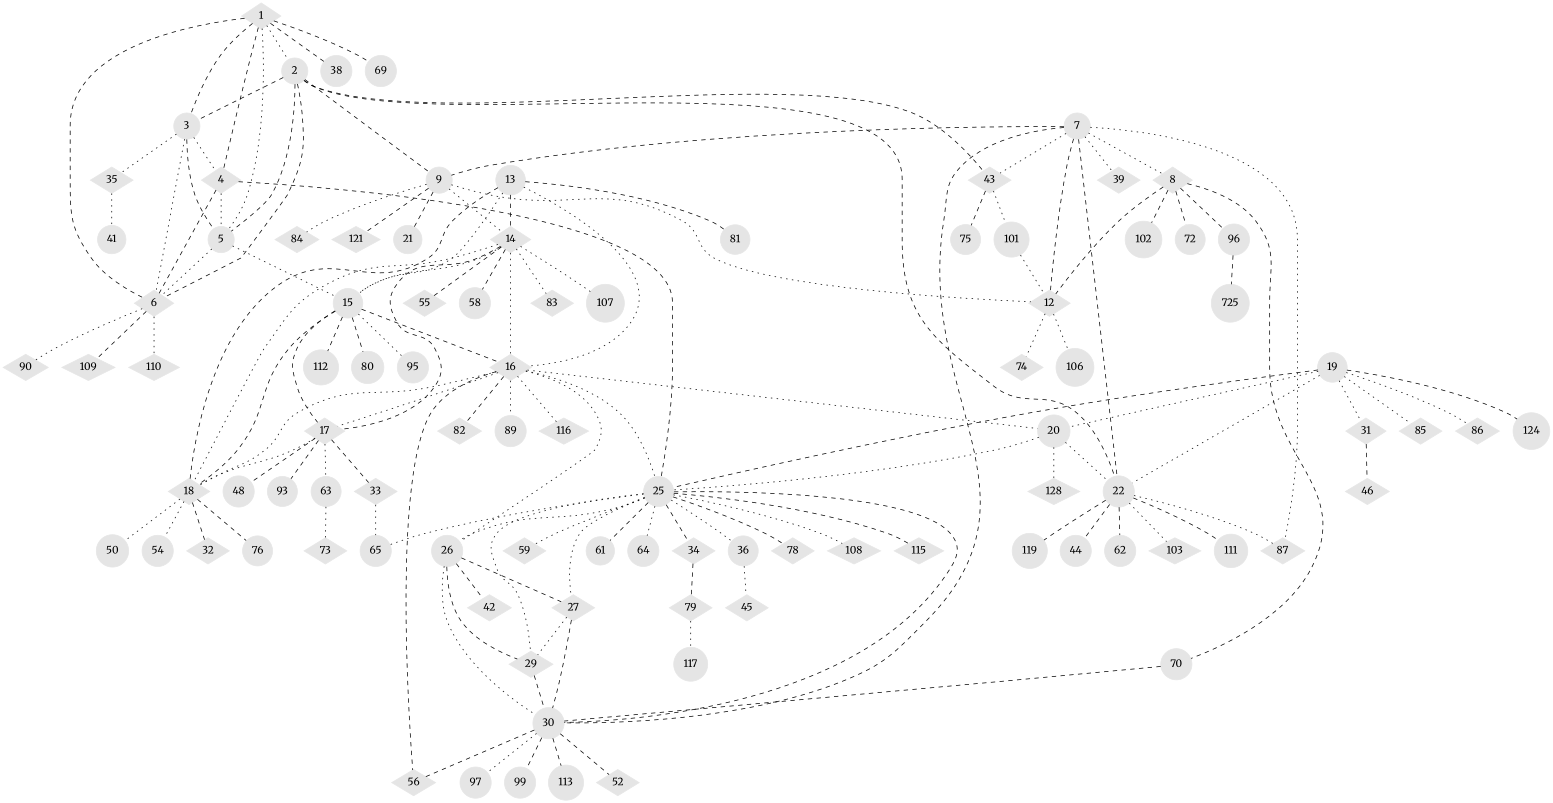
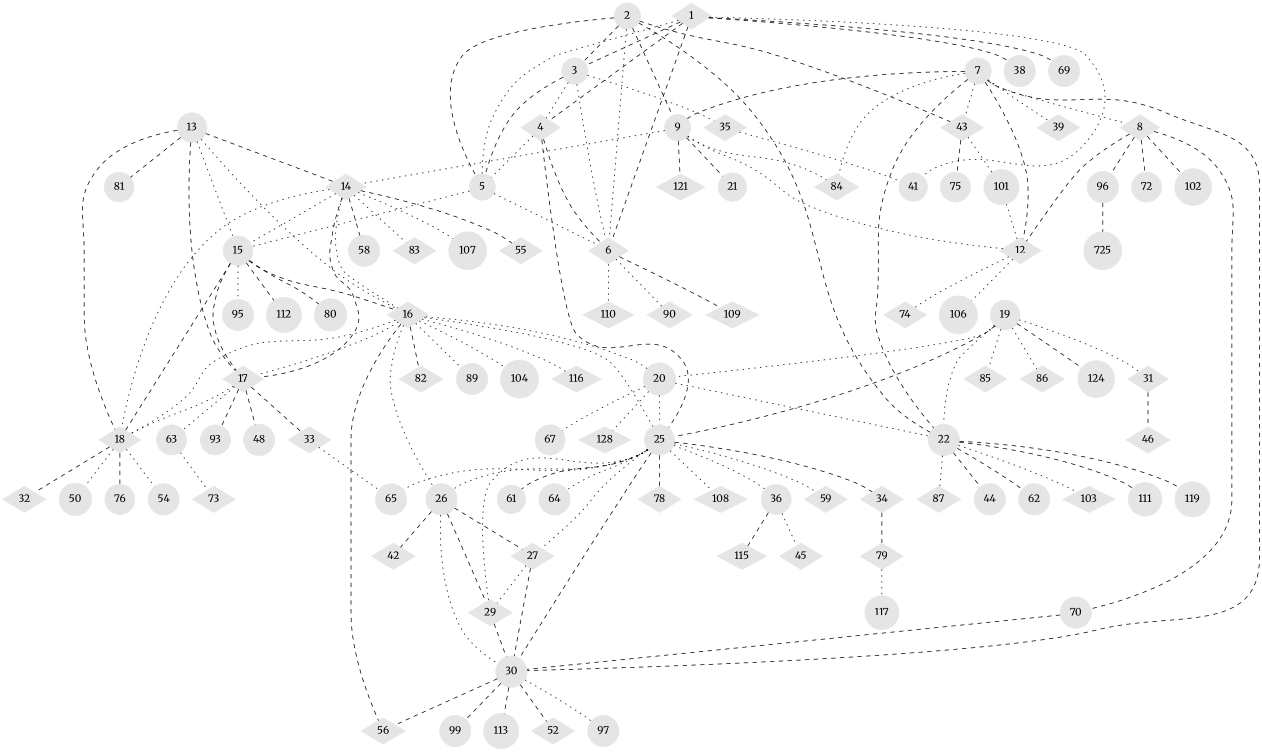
edge "1" -- "2": now "1" -- "41"
edge "2" -- "6": style dashed -> dotted
edge "7" -- "87": now "7" -- "84"
edge "13" -- "17": added
node "104": added
node "67": added
edge "25" -- "115": now "36" -- "115"
